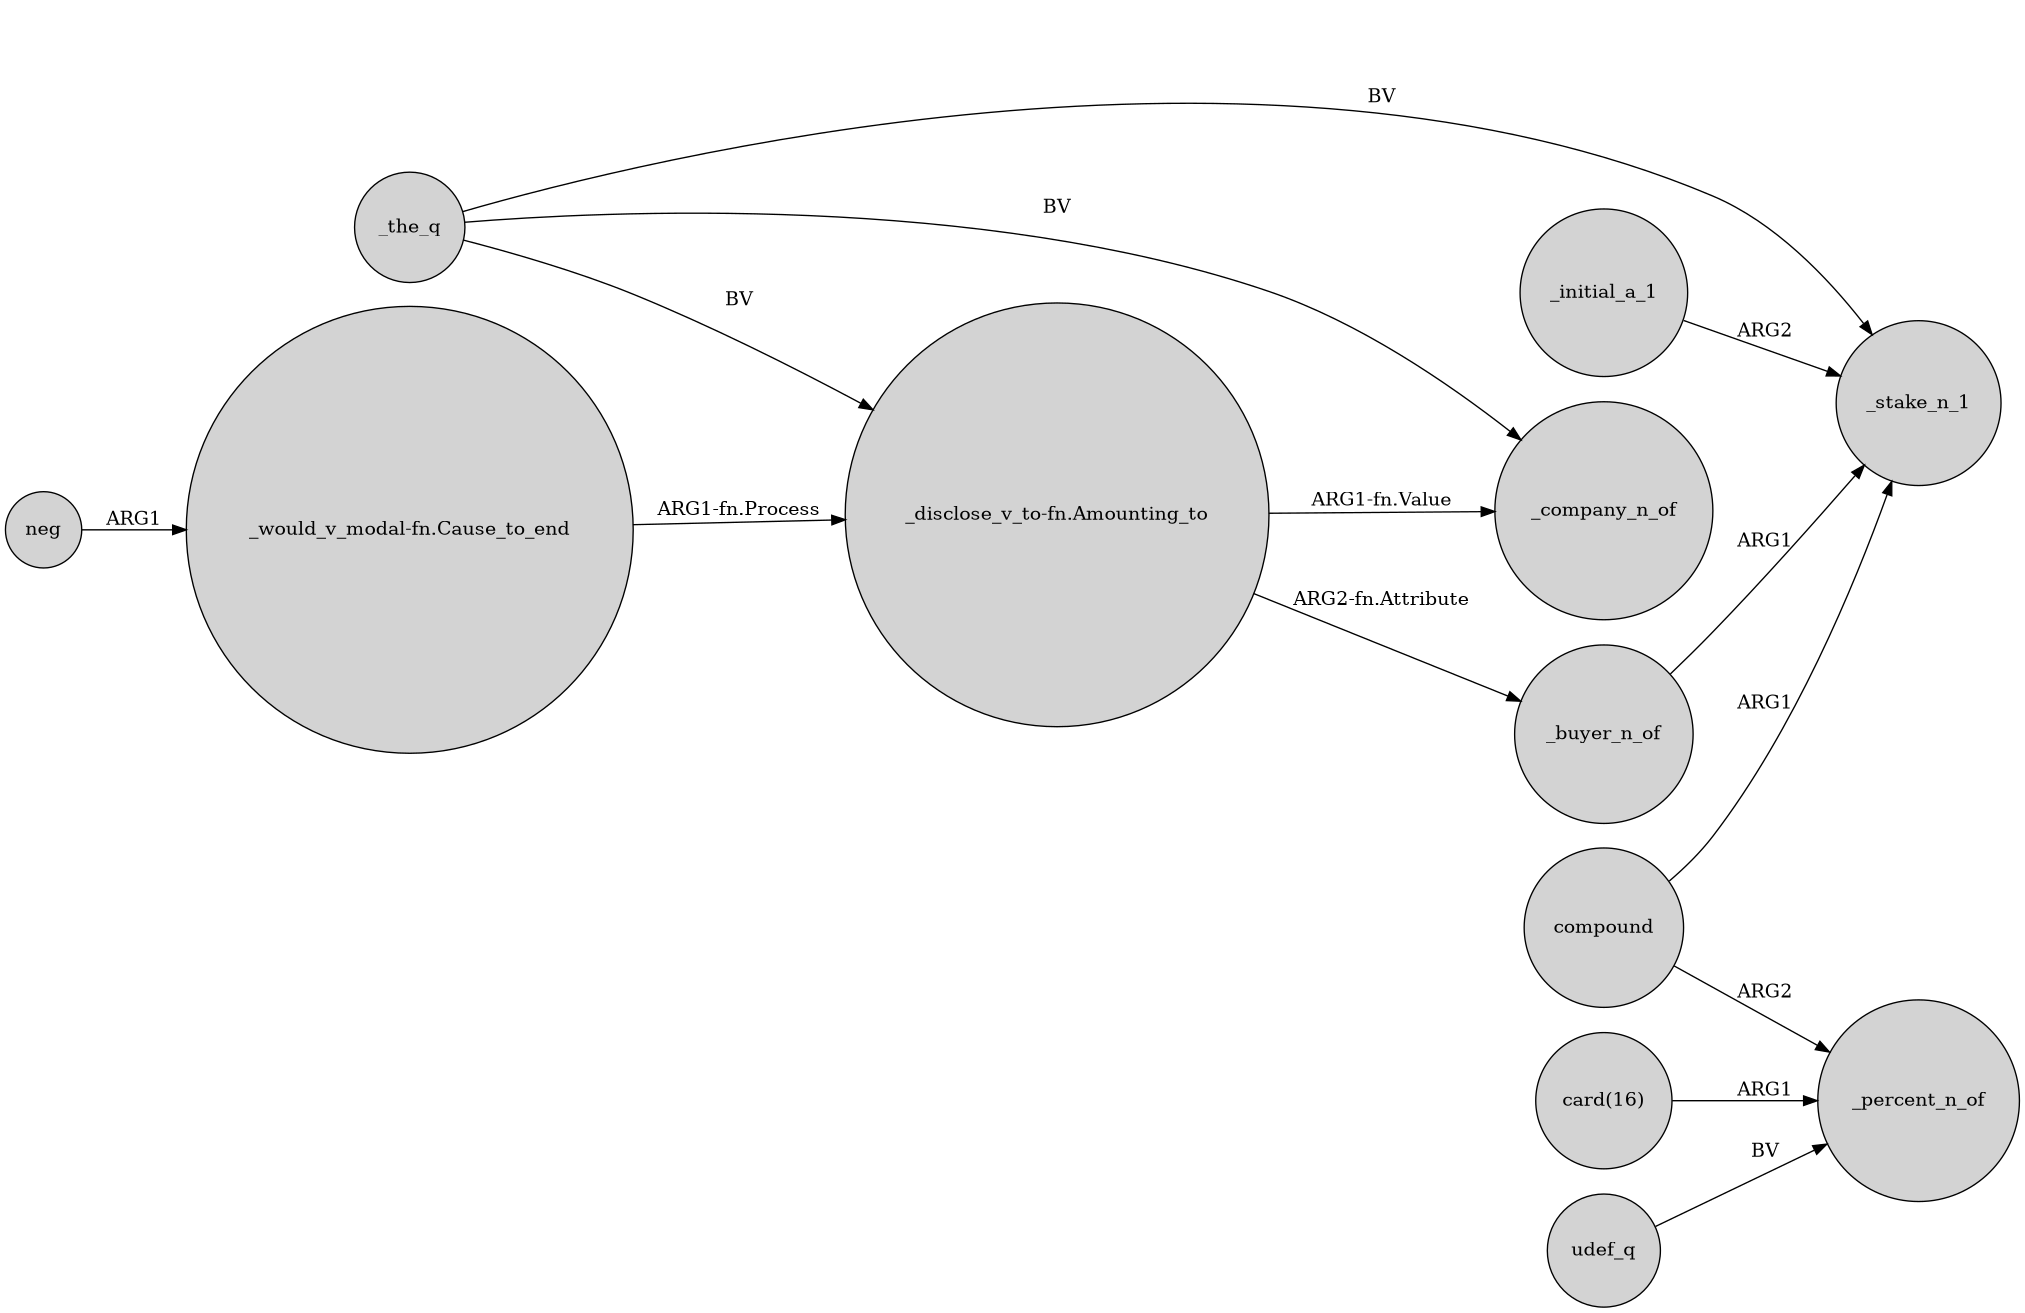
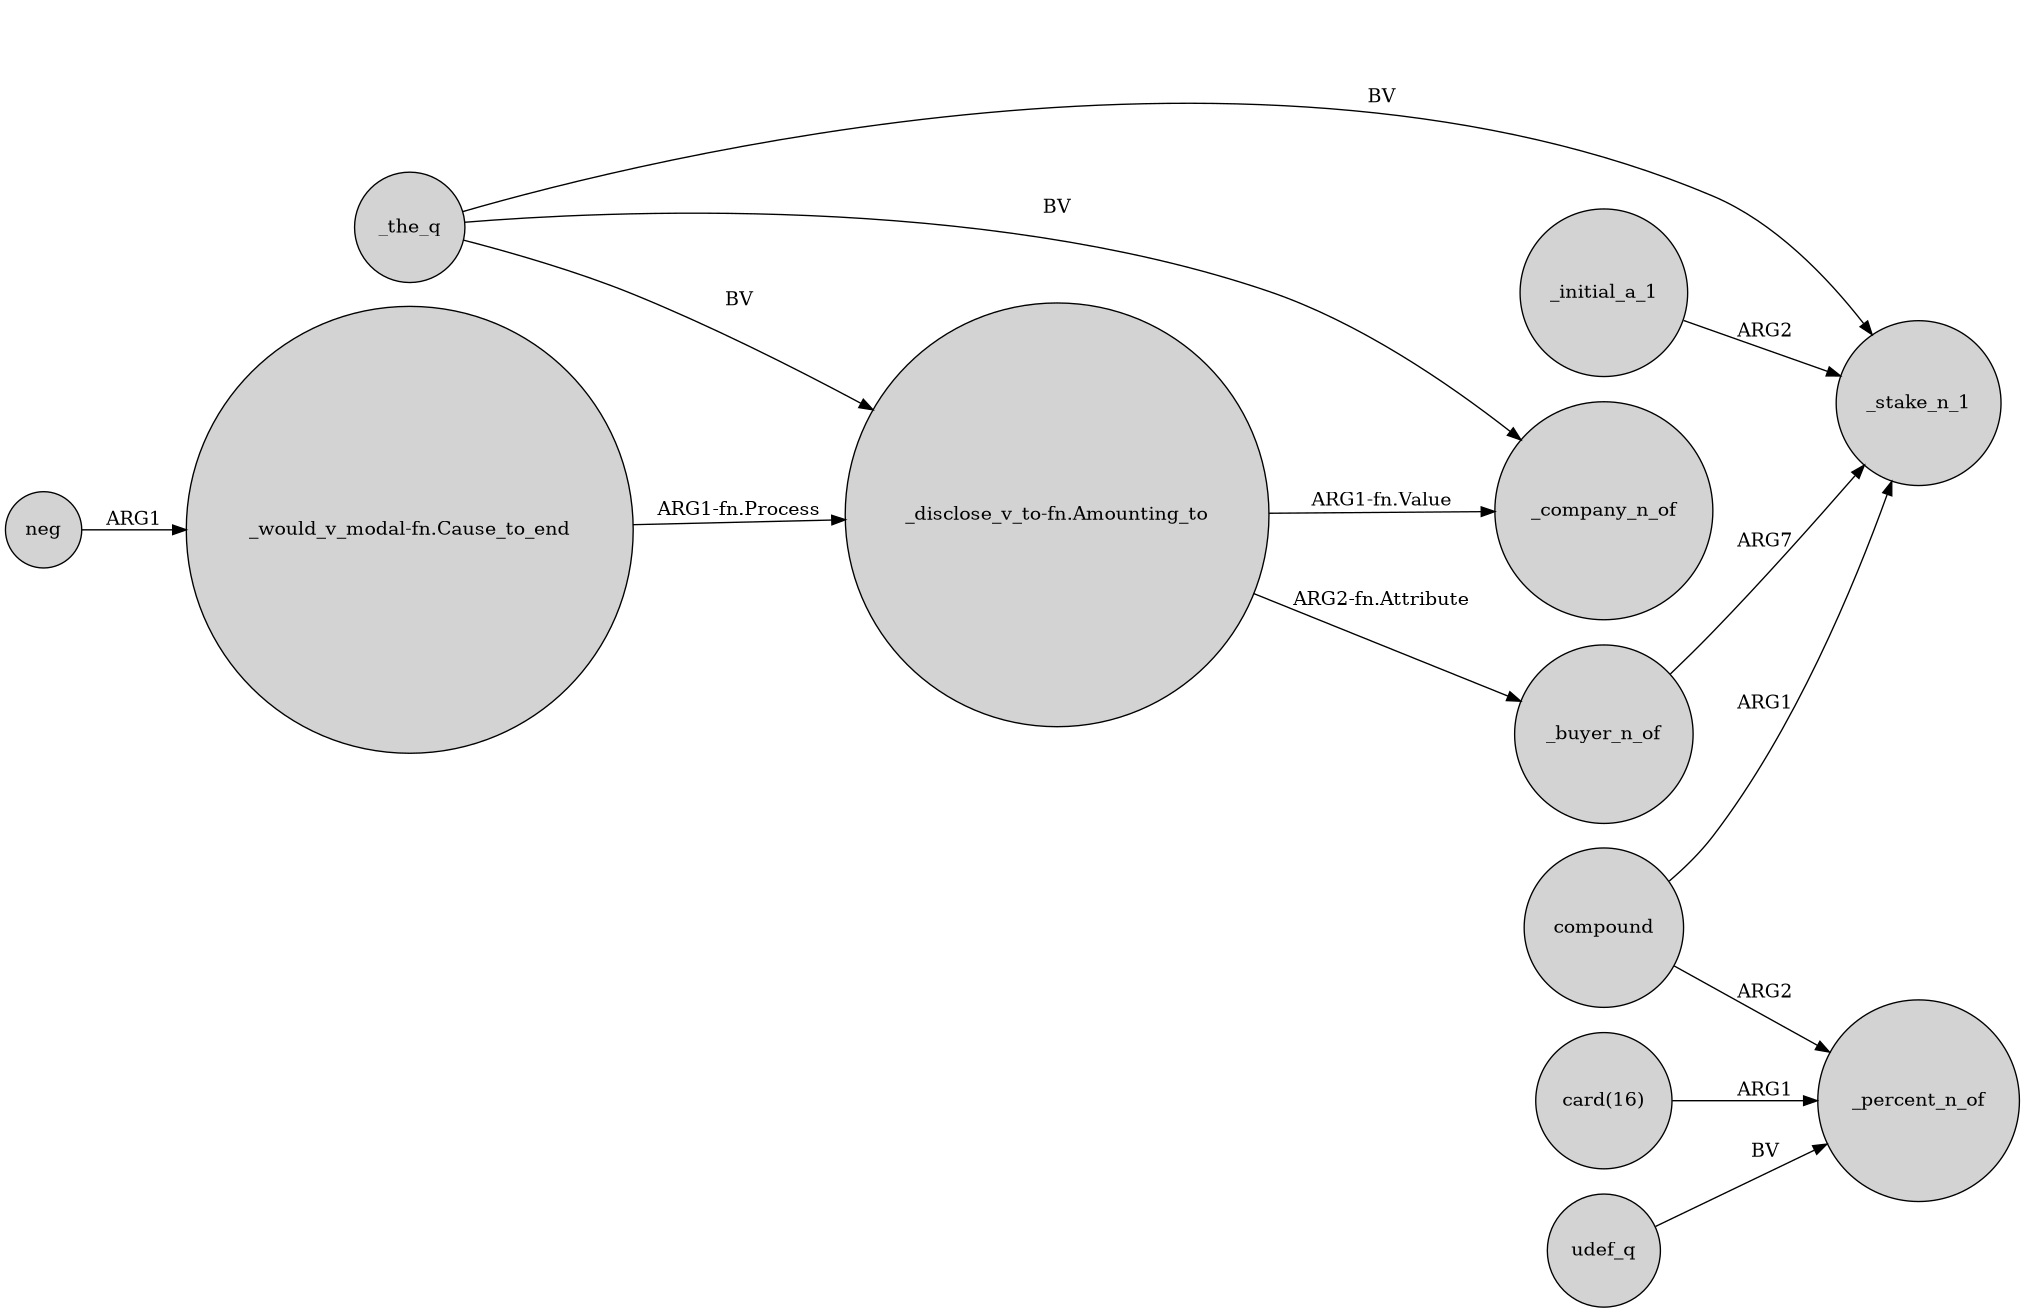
edge "_buyer_n_of" -> "_stake_n_1": label "ARG1" -> "ARG7"
